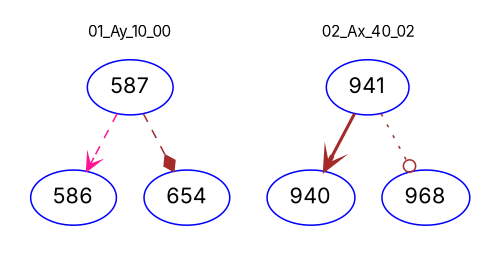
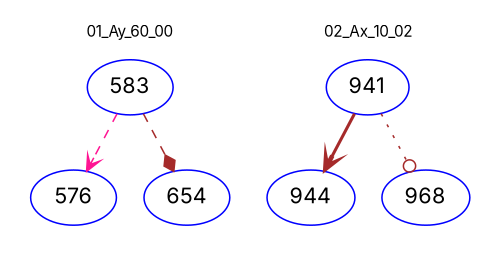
cluster "01_Ay_10_00": label "01_Ay_10_00" -> "01_Ay_60_00"
cluster "02_Ax_40_02": label "02_Ax_40_02" -> "02_Ax_10_02"
node "587": label "587" -> "583"
node "586": label "586" -> "576"
node "940": label "940" -> "944"
